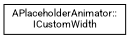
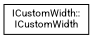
node "APlaceholderAnimator:: ICustomWidth": label "APlaceholderAnimator:: ICustomWidth" -> "ICustomWidth:: ICustomWidth"
